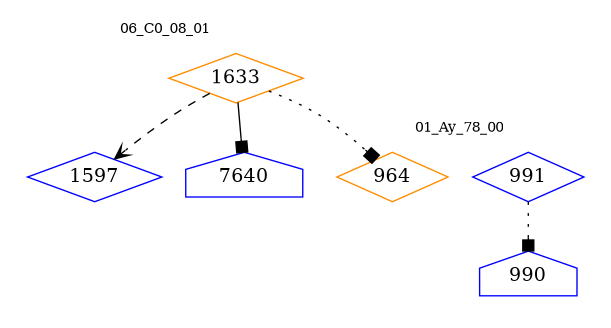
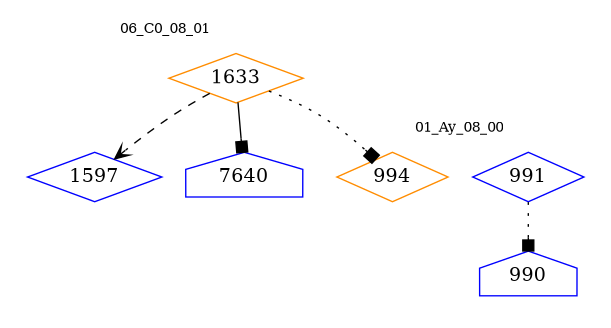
cluster "01_Ay_78_00": label "01_Ay_78_00" -> "01_Ay_08_00"
node "964": label "964" -> "994"
